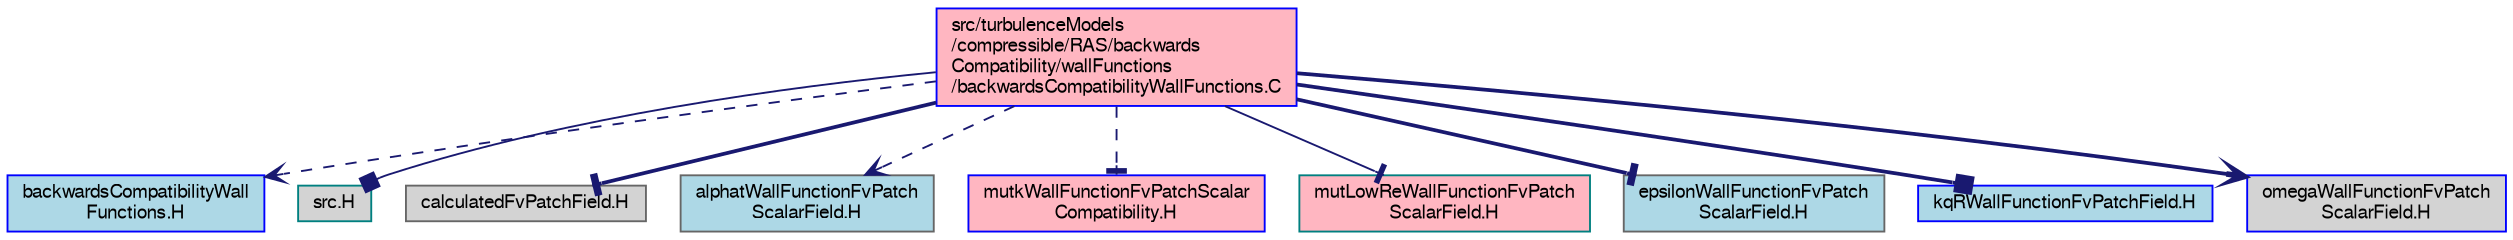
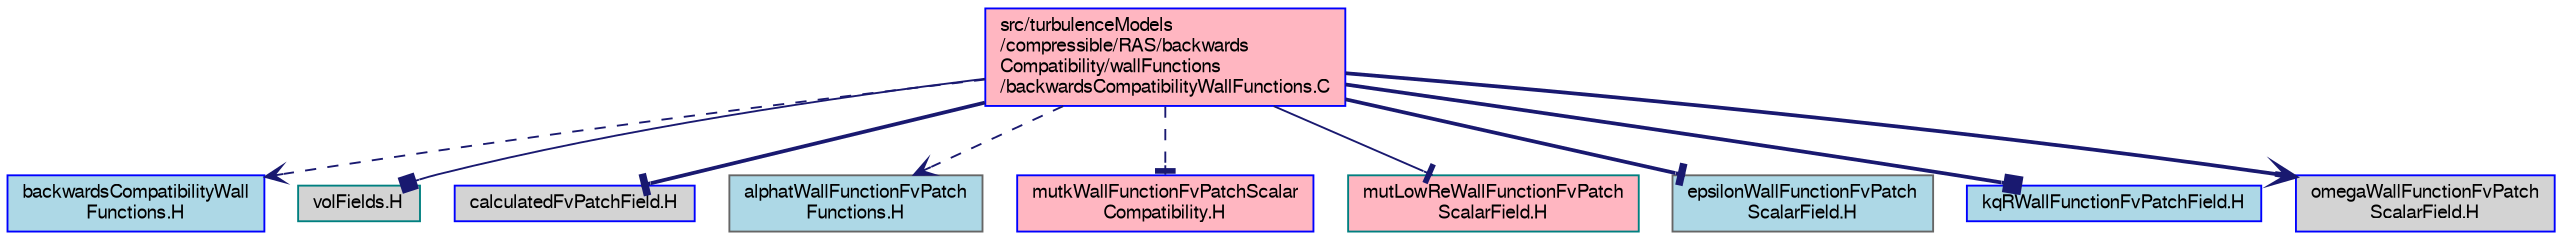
node "src.H": label "src.H" -> "volFields.H"
node "calculatedFvPatchField.H": color gray40 -> blue
node "alphatWallFunctionFvPatch ScalarField.H": label "alphatWallFunctionFvPatch ScalarField.H" -> "alphatWallFunctionFvPatch Functions.H"
